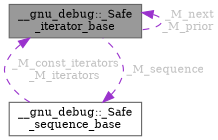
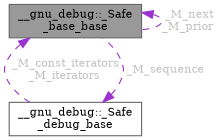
node "__gnu_debug::_Safe _iterator_base": label "__gnu_debug::_Safe _iterator_base" -> "__gnu_debug::_Safe _base_base"
node "__gnu_debug::_Safe _sequence_base": label "__gnu_debug::_Safe _sequence_base" -> "__gnu_debug::_Safe _debug_base"
